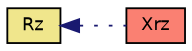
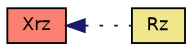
edge "Xrz" -> "Rz": reversed
